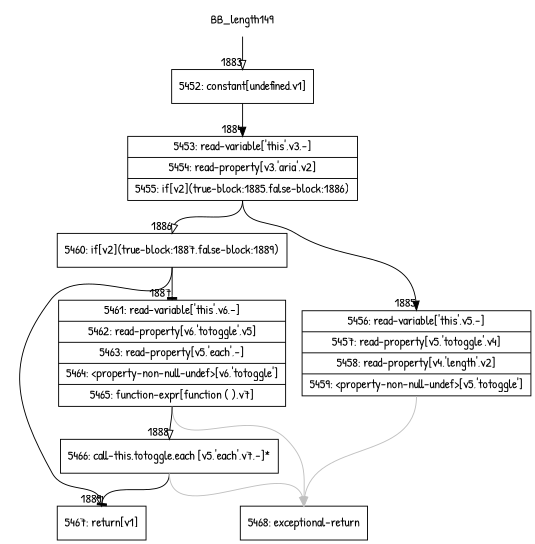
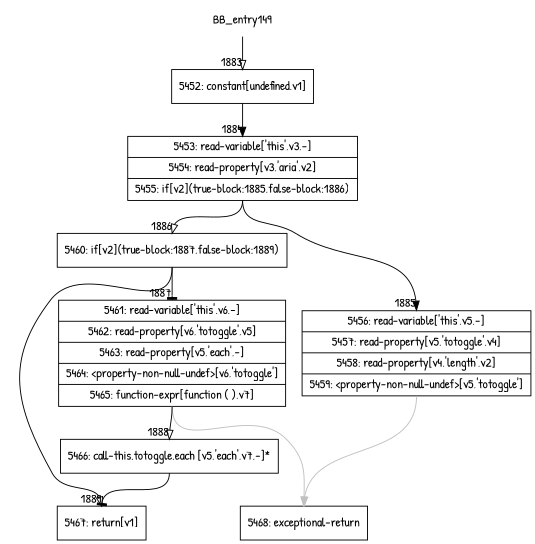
node "BB_length149": label "BB_length149" -> "BB_entry149"
edge "5466: call-this.totoggle.each [v5,'each',v7,-]*" -> "5468: exceptional-return": removed
